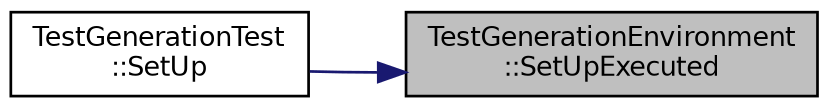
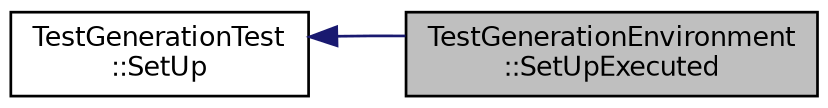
edge "TestGenerationTest ::SetUp" -> "TestGenerationEnvironment ::SetUpExecuted": reversed
